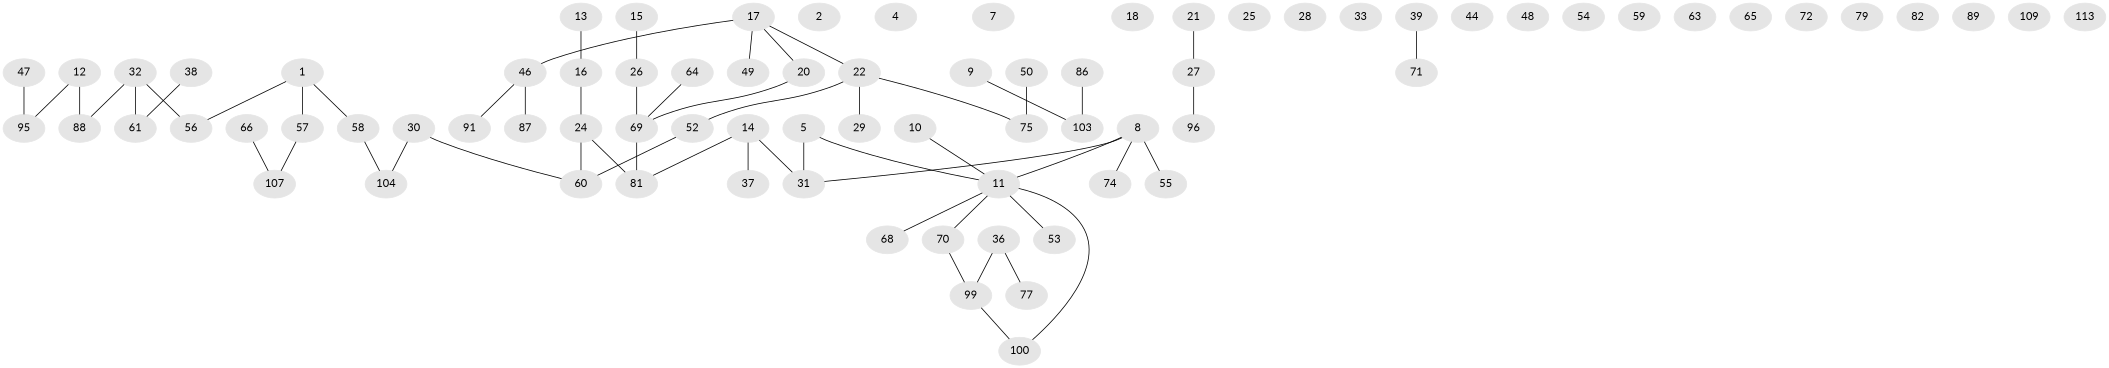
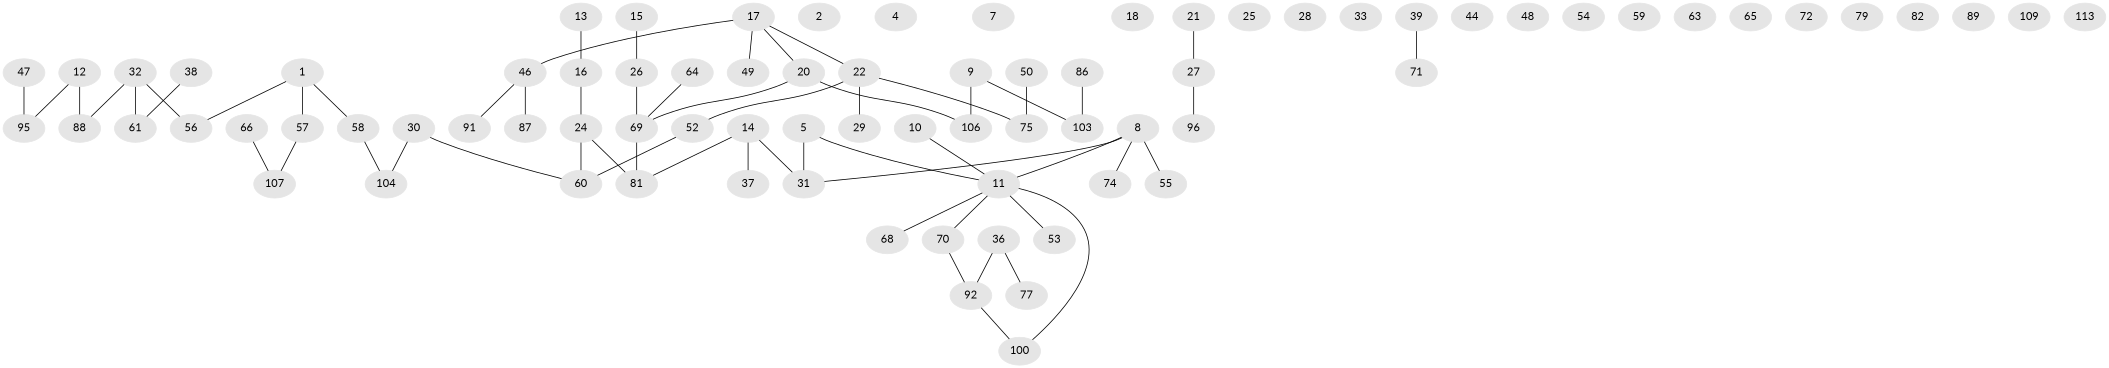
node "106": added
node "99": label "99" -> "92"
